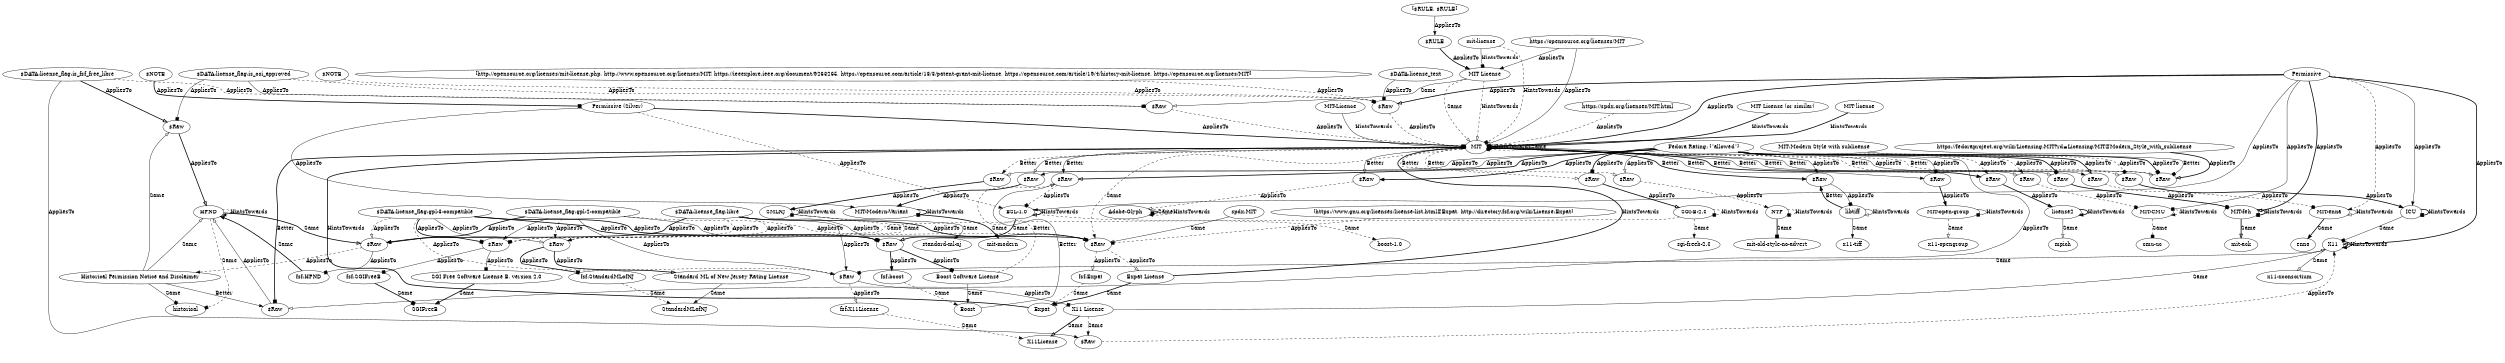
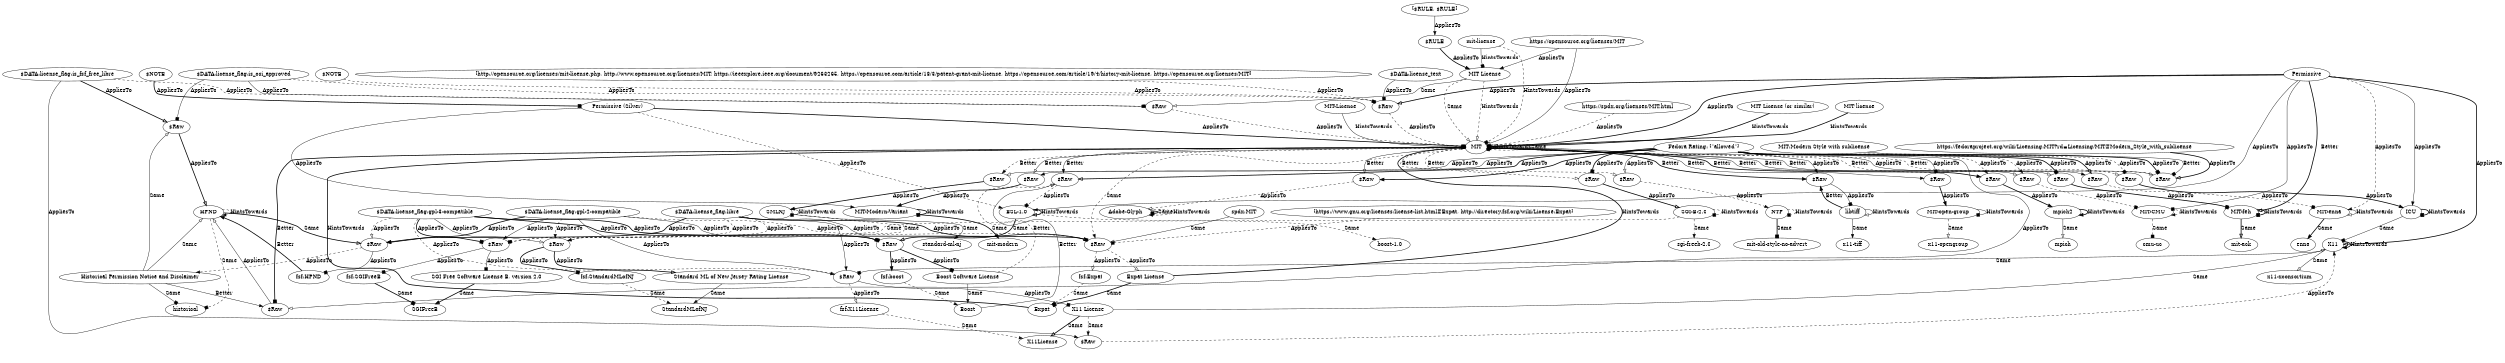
edge "Permissive" -> "MIT-feh": label "AppliesTo" -> "Better"
node "license2": label "license2" -> "mpich2"
edge "fsf:HPND" -> "HPND": label "Same" -> "Better"
edge "Expat License" -> "Expat": arrowhead normal -> box
